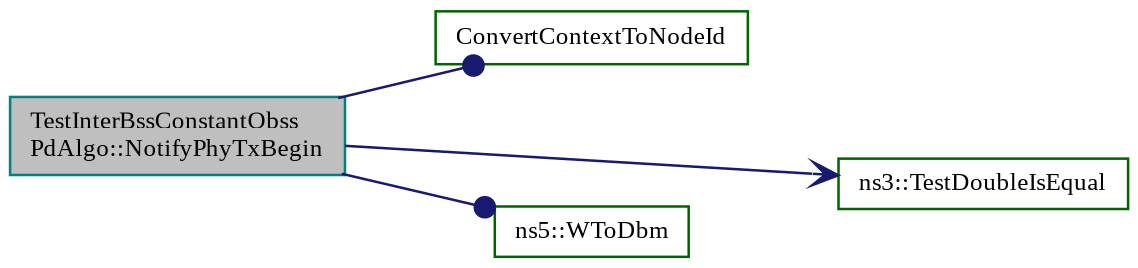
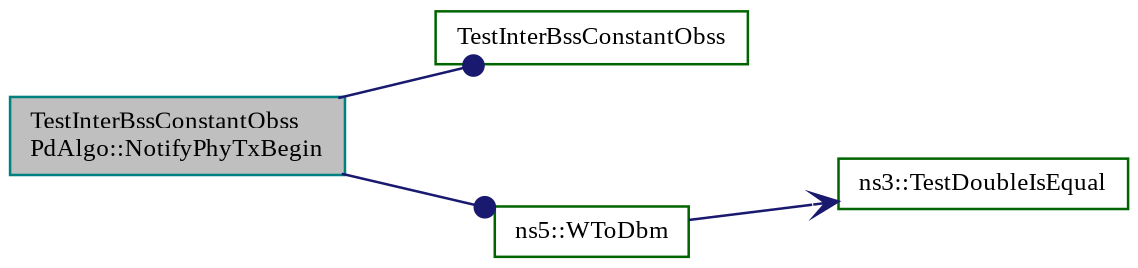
node "ConvertContextToNodeId": label "ConvertContextToNodeId" -> "TestInterBssConstantObss"
edge "TestInterBssConstantObss PdAlgo::NotifyPhyTxBegin" -> "ns3::TestDoubleIsEqual": now "ns5::WToDbm" -> "ns3::TestDoubleIsEqual"
